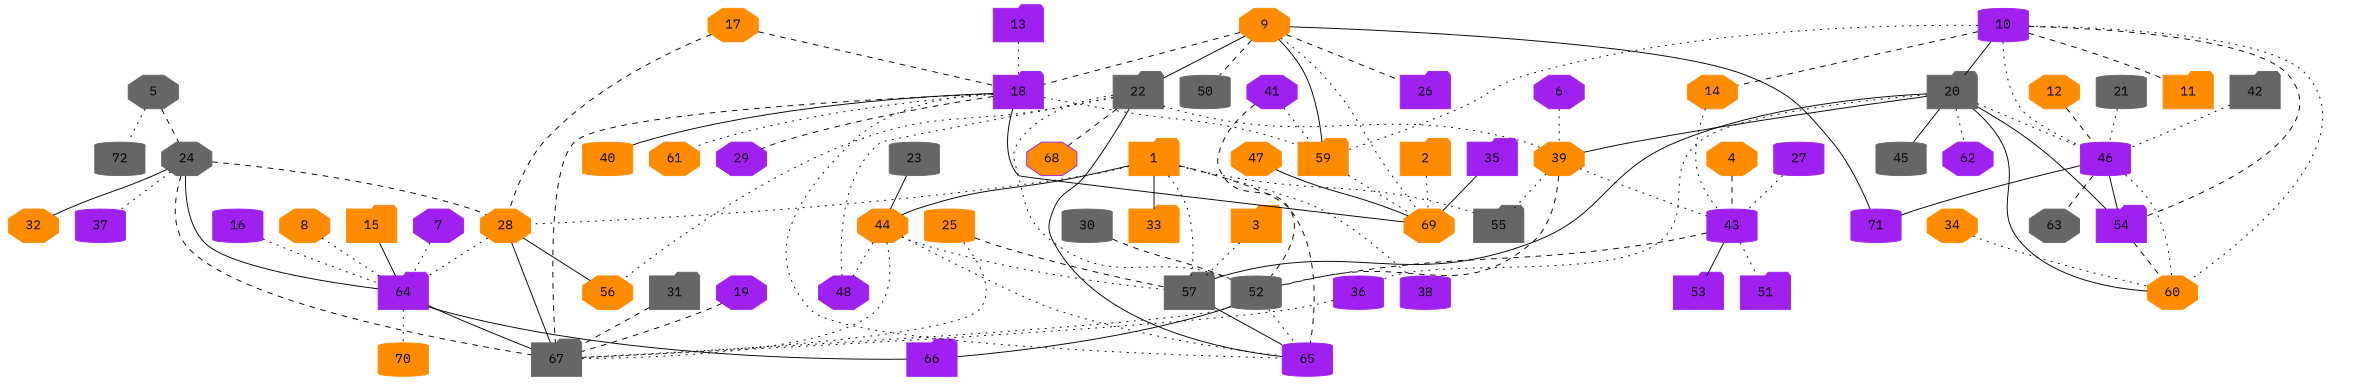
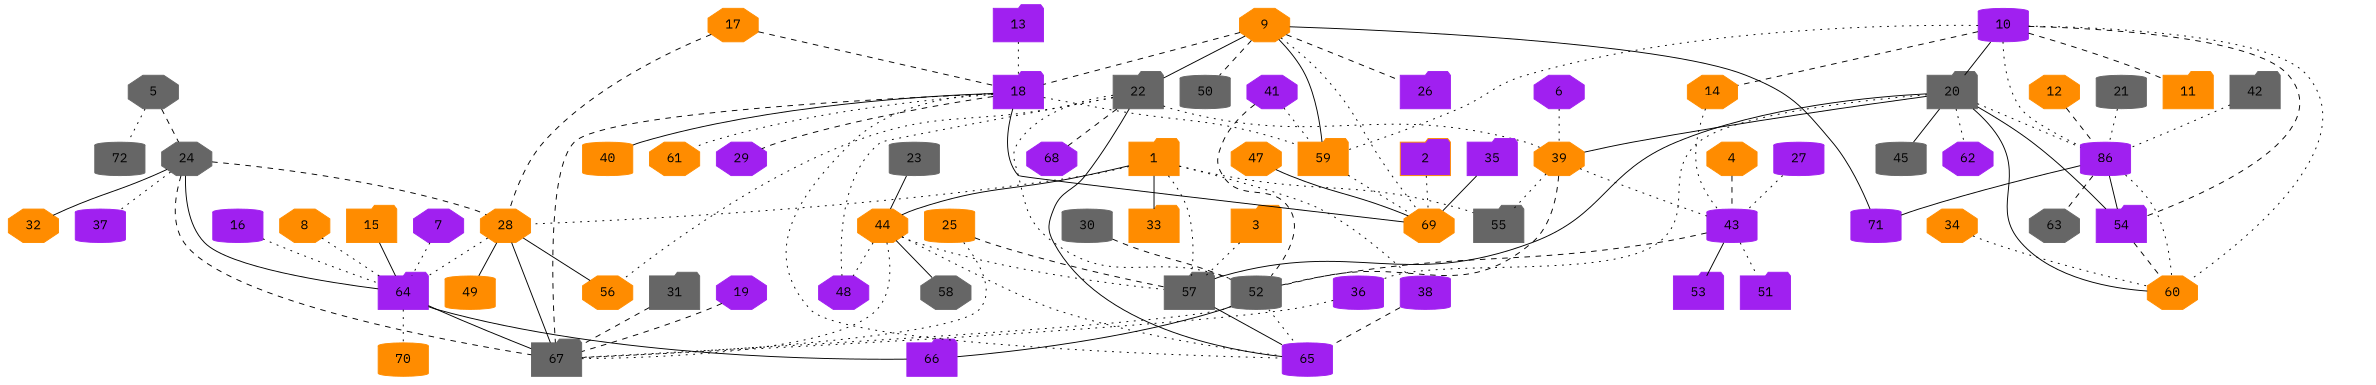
node "68": fillcolor darkorange -> purple
node "2": fillcolor darkorange -> purple
node "46": label "46" -> "86"
edge "1" -- "65": now "38" -- "65"
node "49": added
node "58": added
